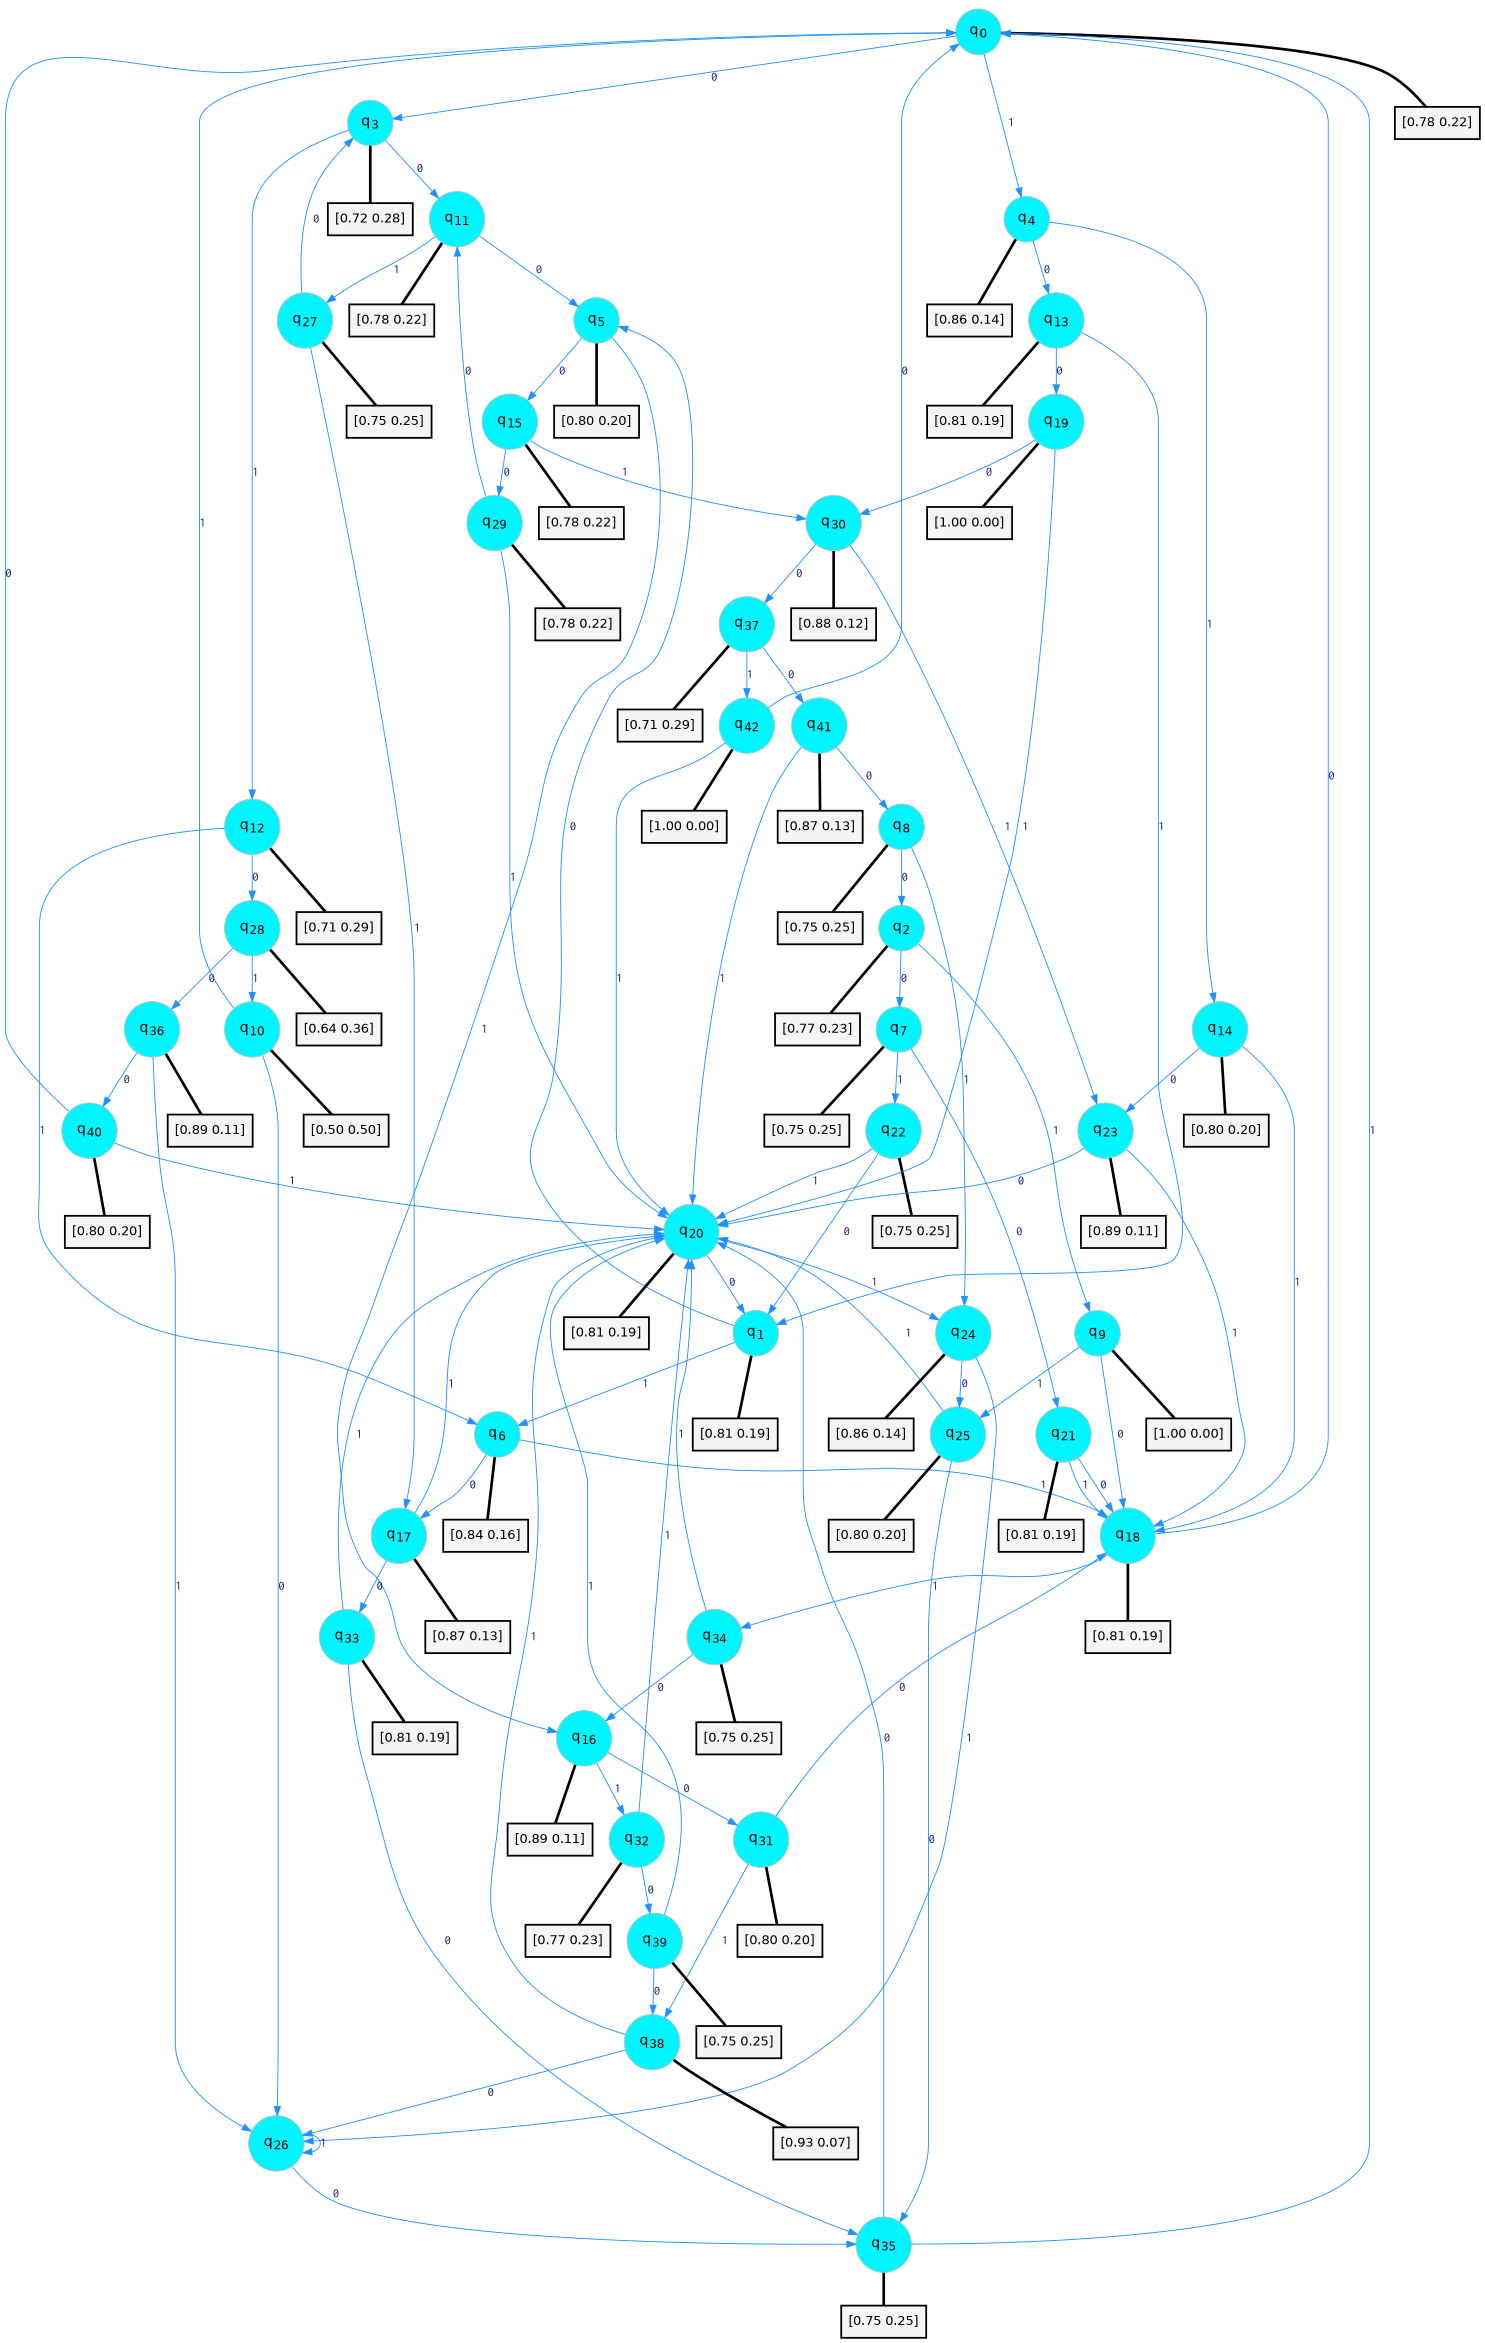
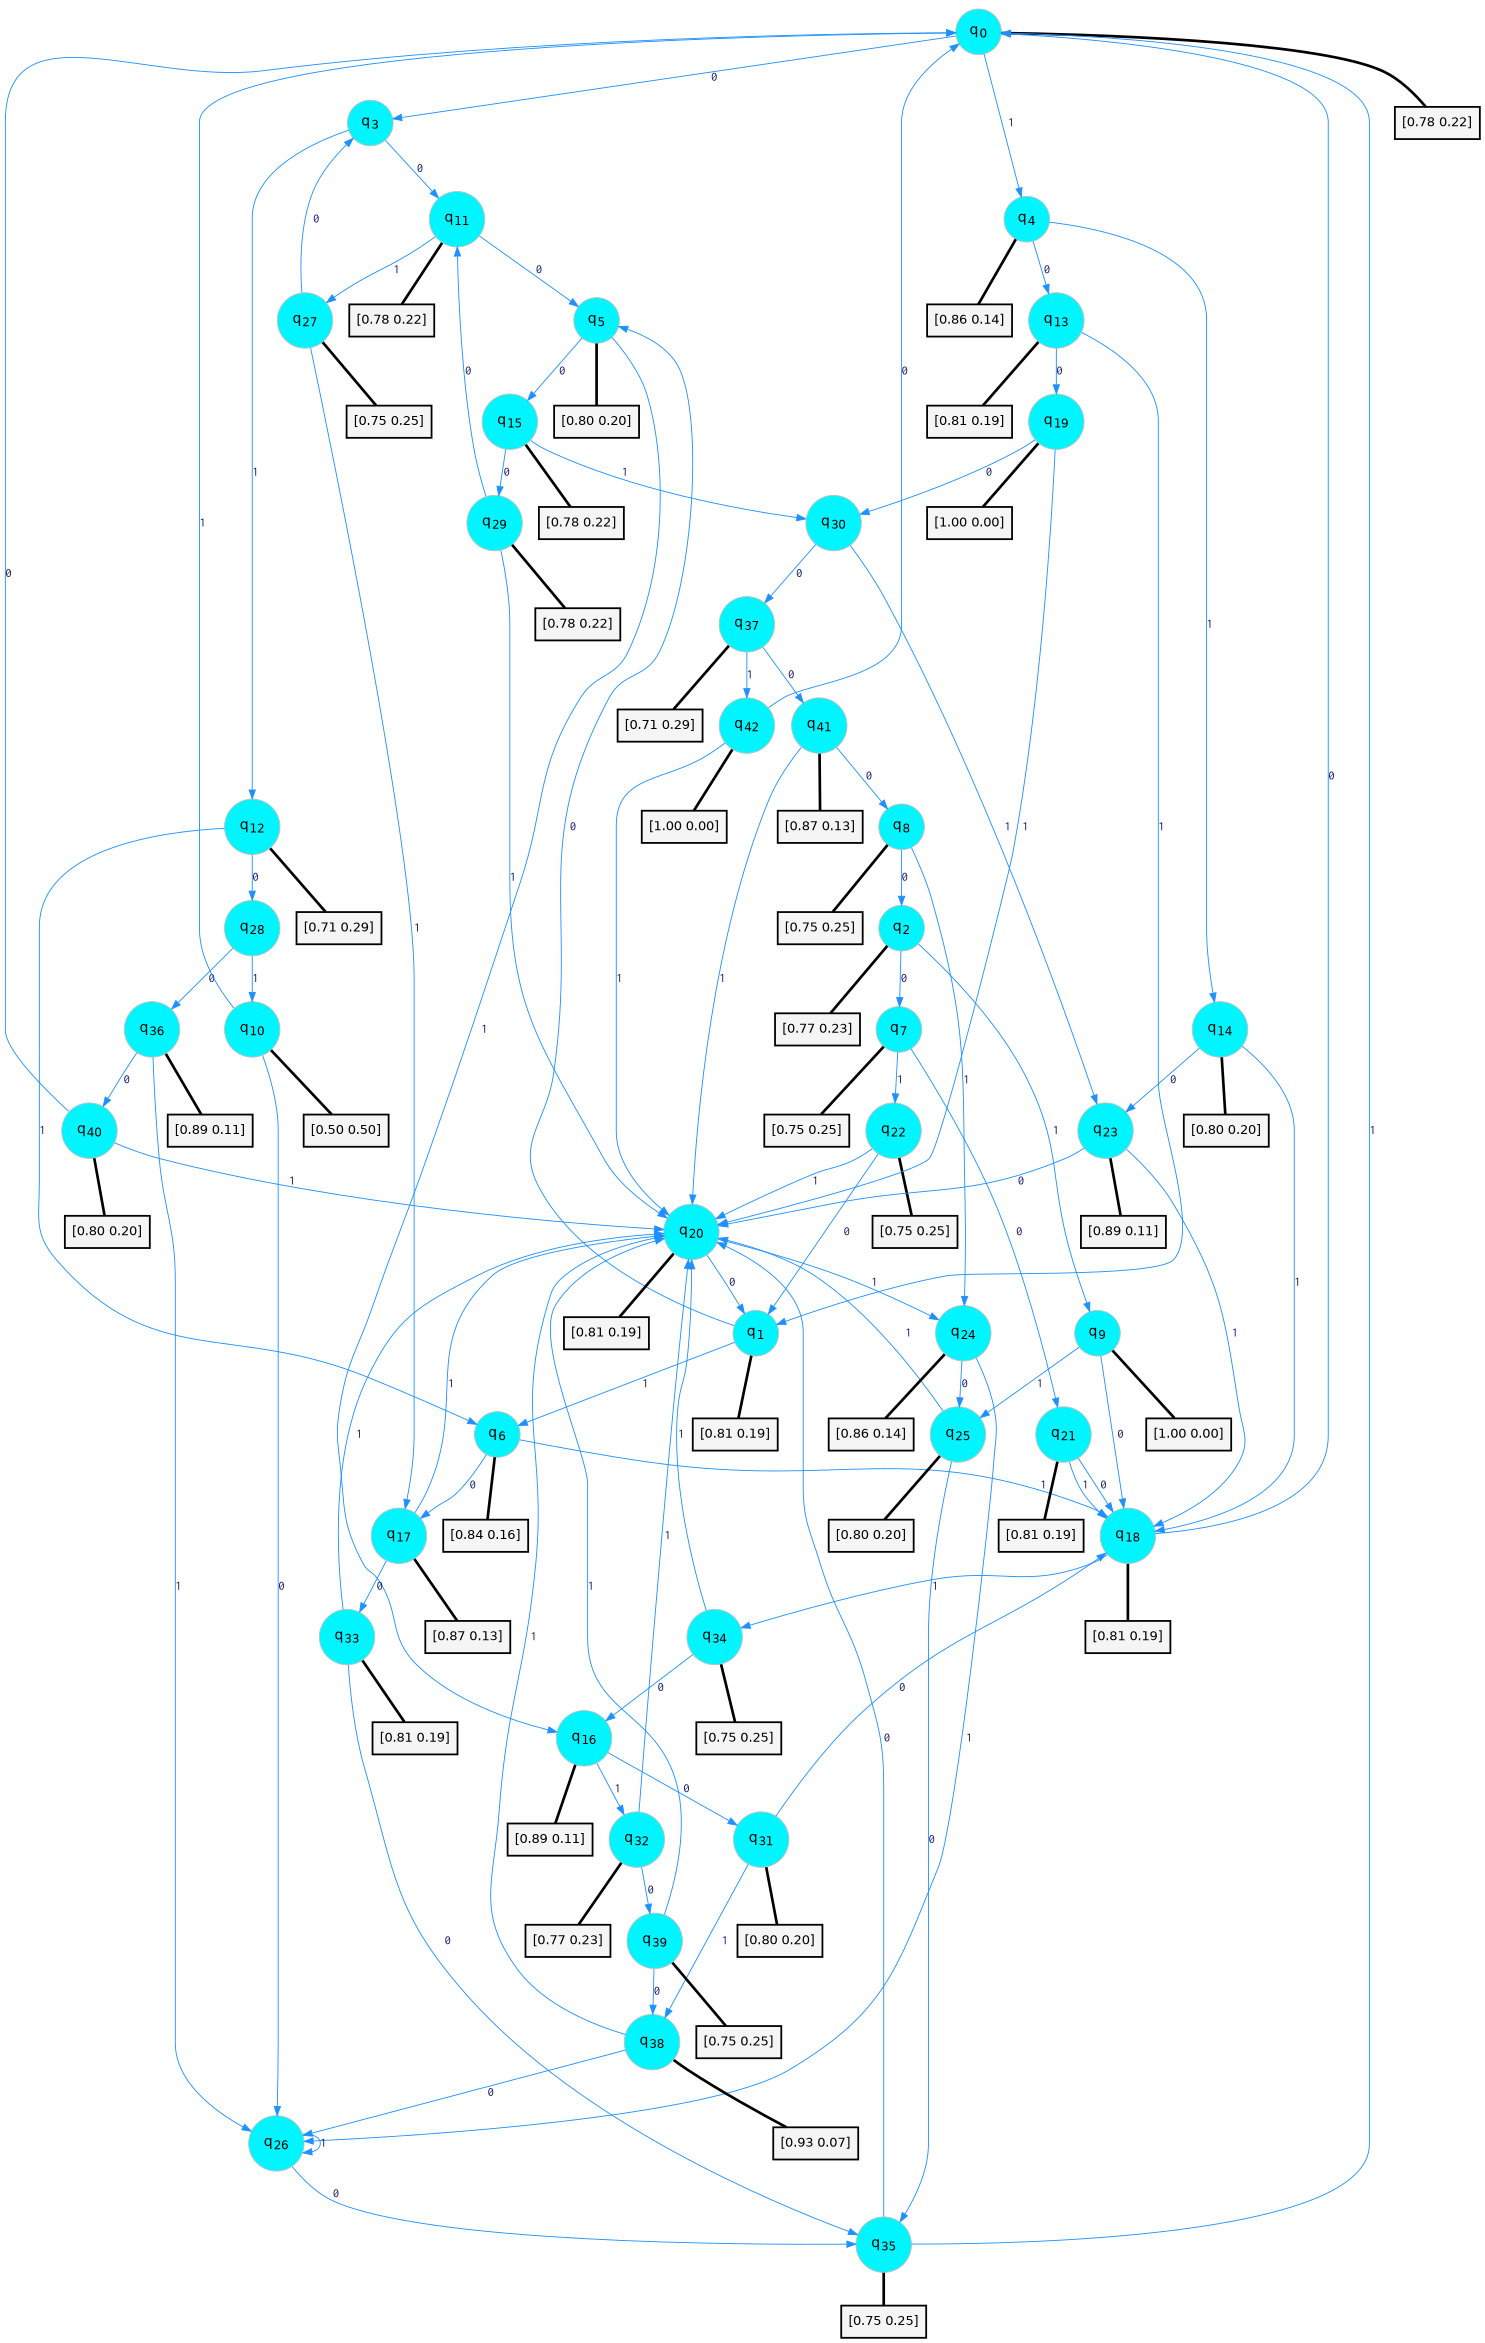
node "[0.72 0.28]": removed
node "[0.88 0.12]": removed
node "[0.64 0.36]": removed
